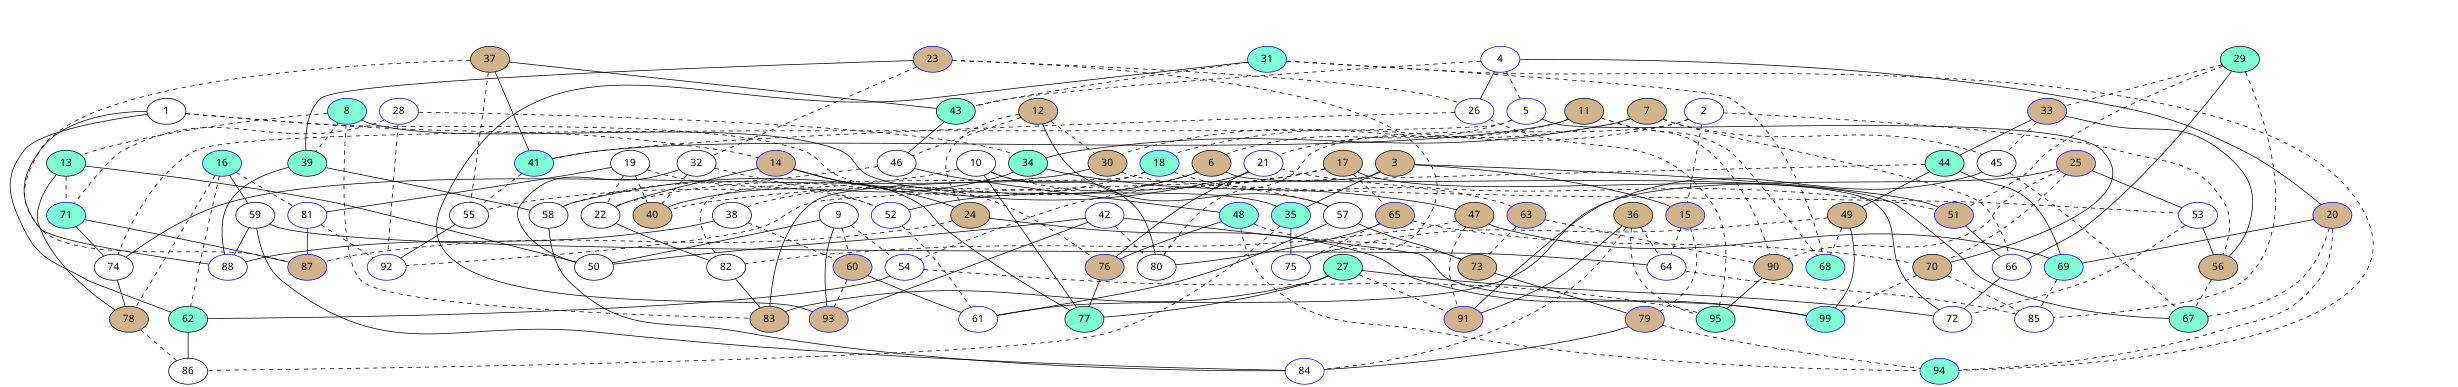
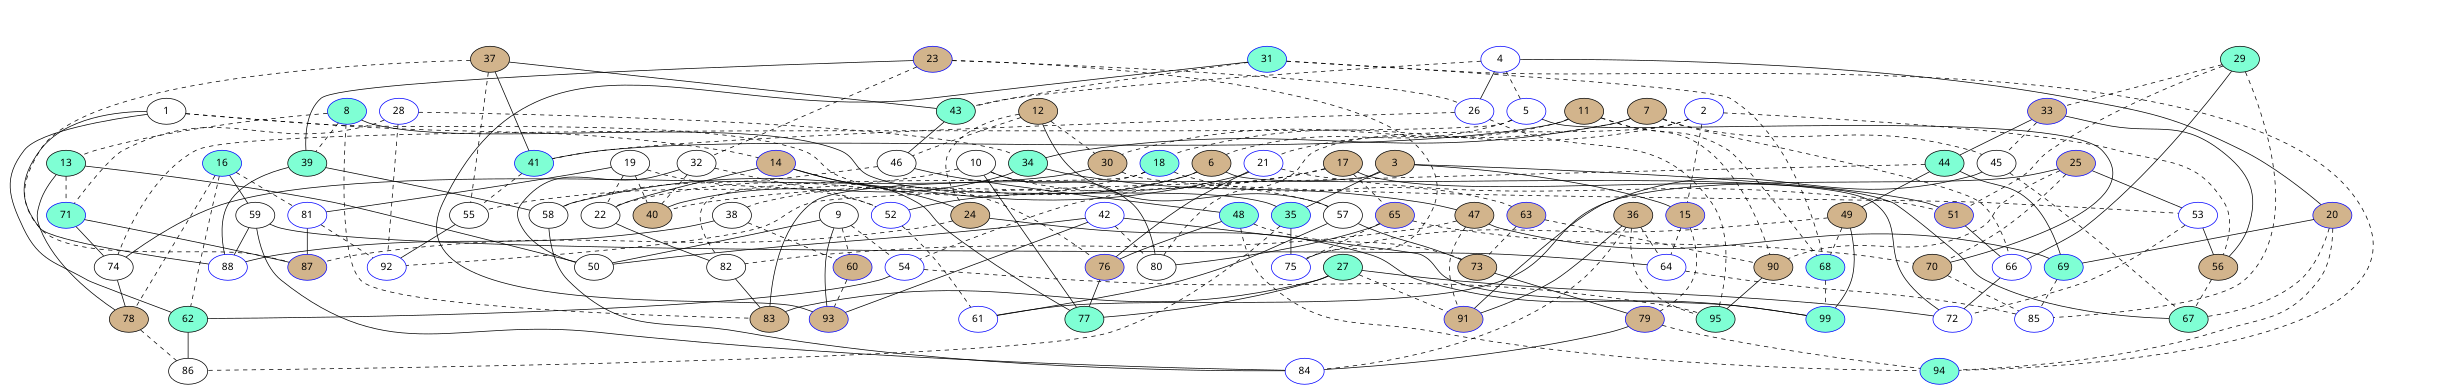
edge "70" -- "99": now "68" -- "99"
edge "60" -- "61": removed
